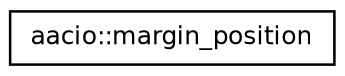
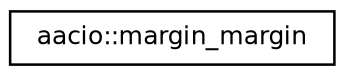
node "aacio::margin_position": label "aacio::margin_position" -> "aacio::margin_margin"
